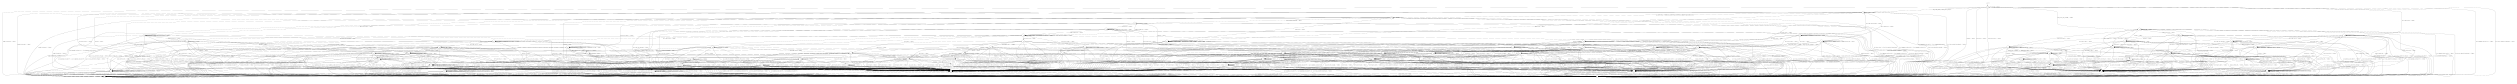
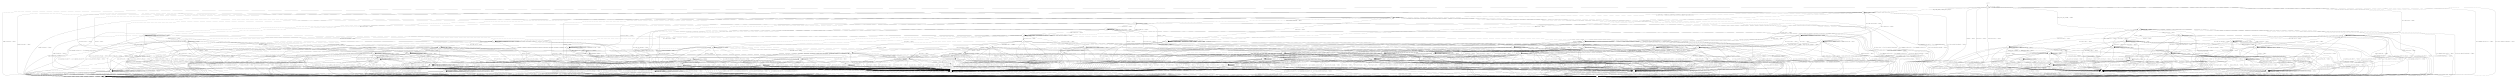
edge "s68" -> "s13": now "s68" -> "s25"
